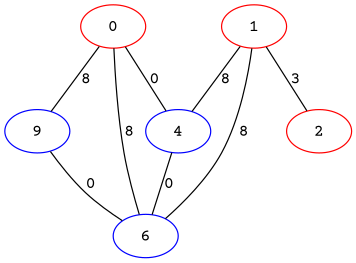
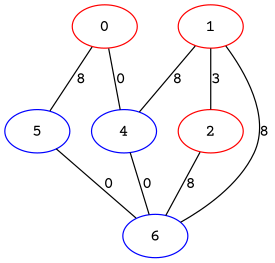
node "9": label "9" -> "5"
edge "0" -- "6": now "2" -- "6"
